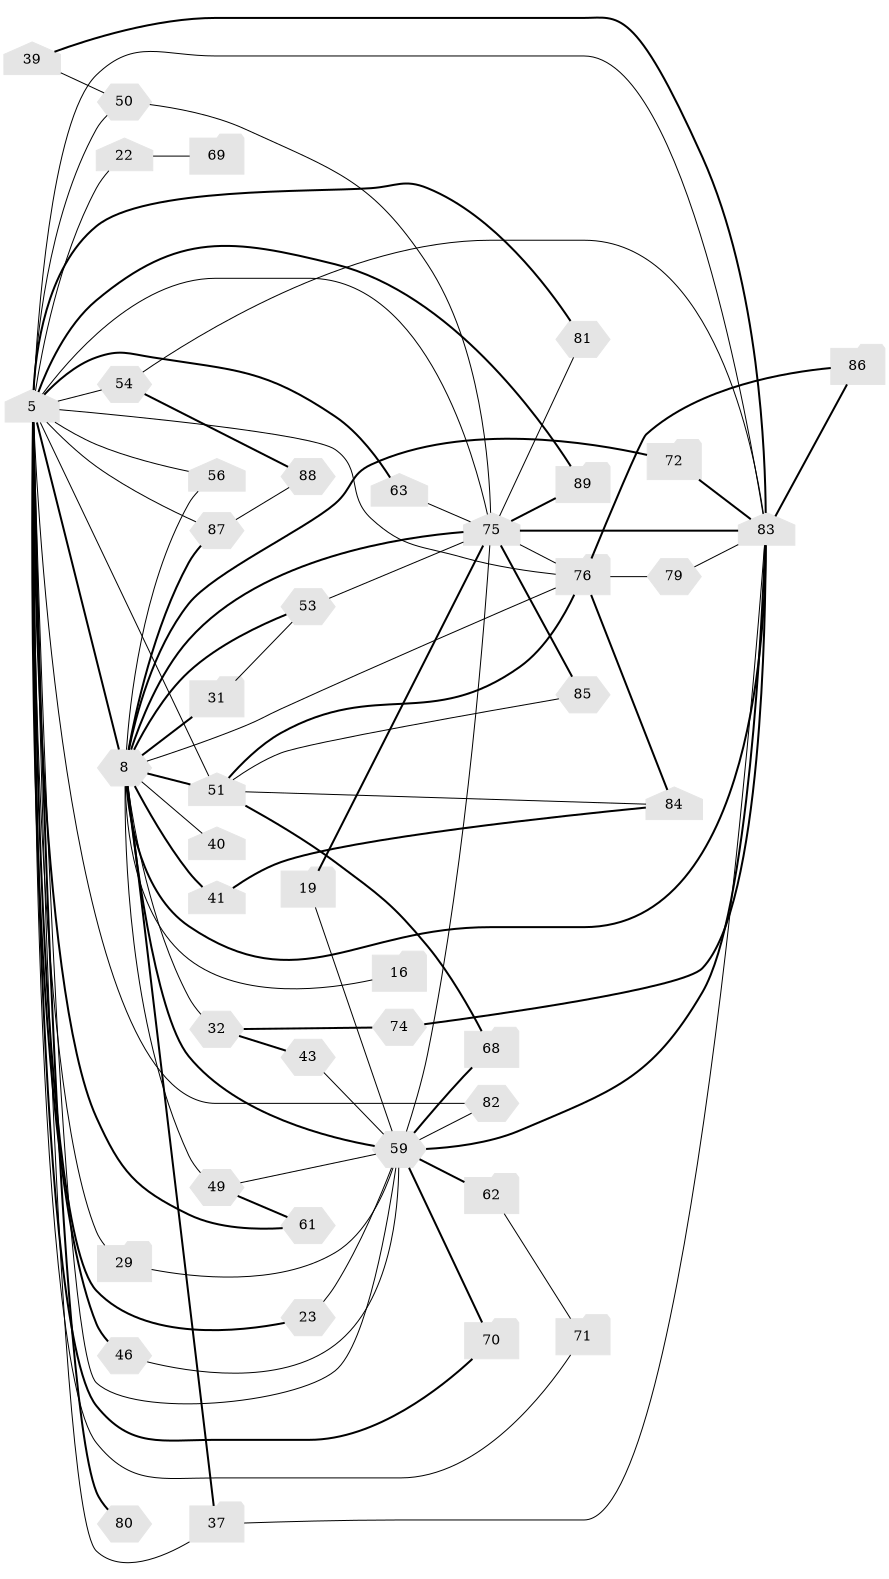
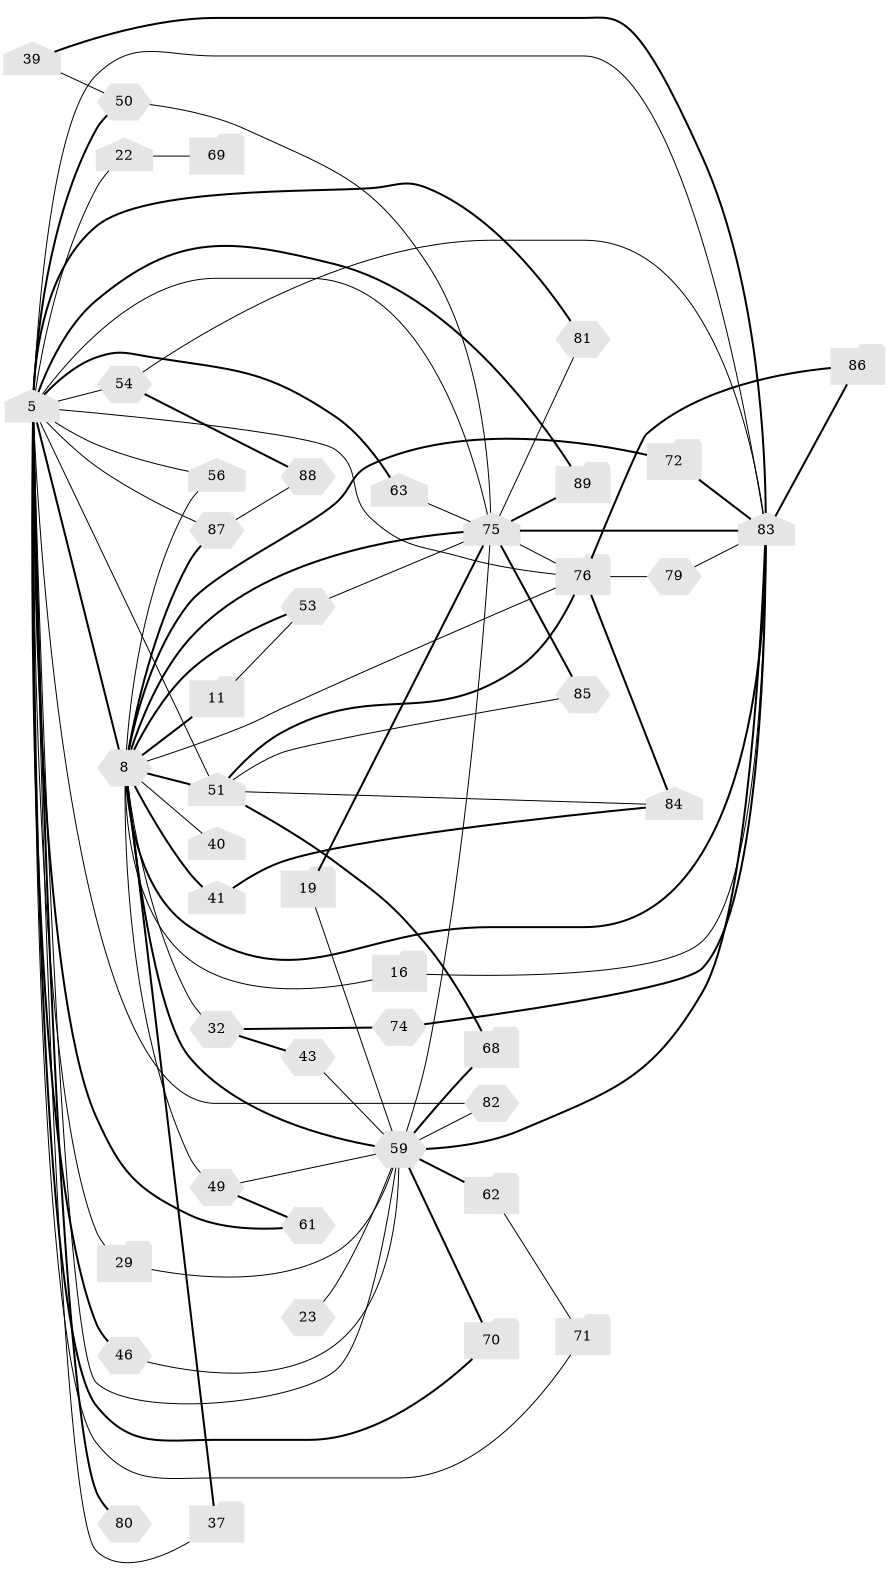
edge "50" -- "5": style solid -> bold
node "31": label "31" -> "11"
edge "5" -- "23": removed
edge "83" -- "37": now "83" -- "16"
